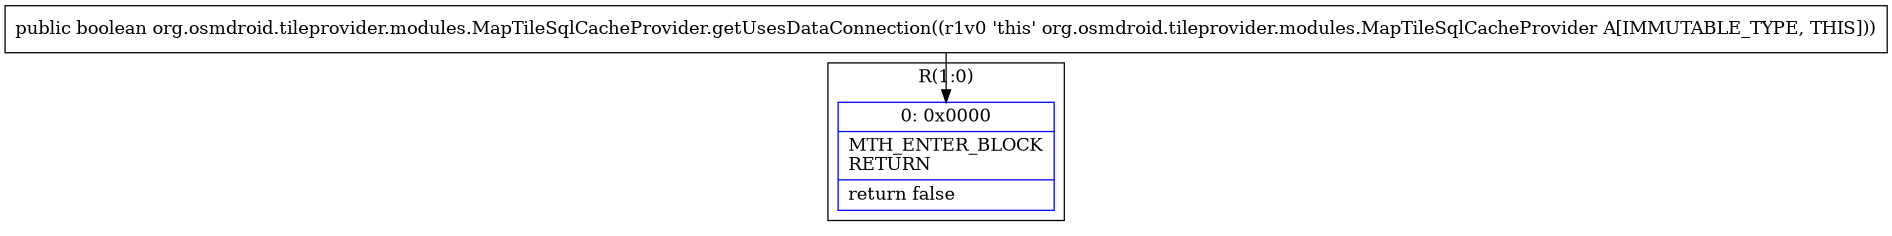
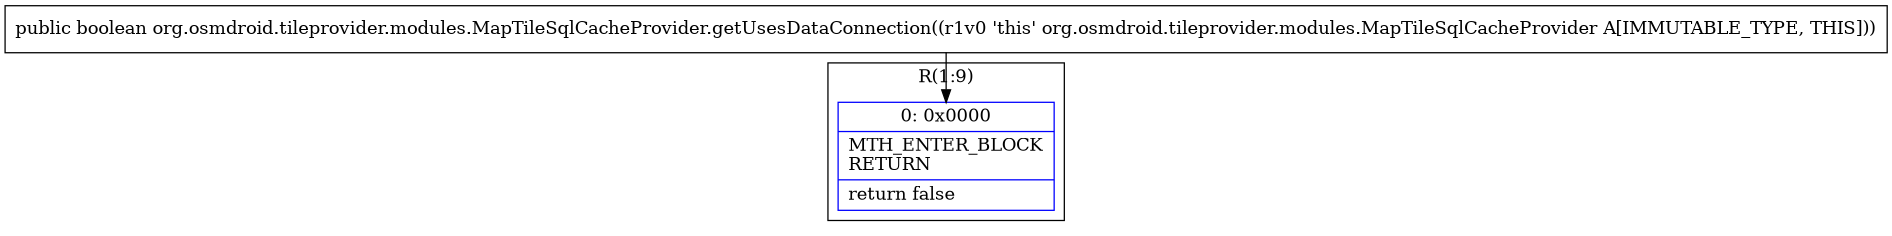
cluster "R(1:0)": label "R(1:0)" -> "R(1:9)"
